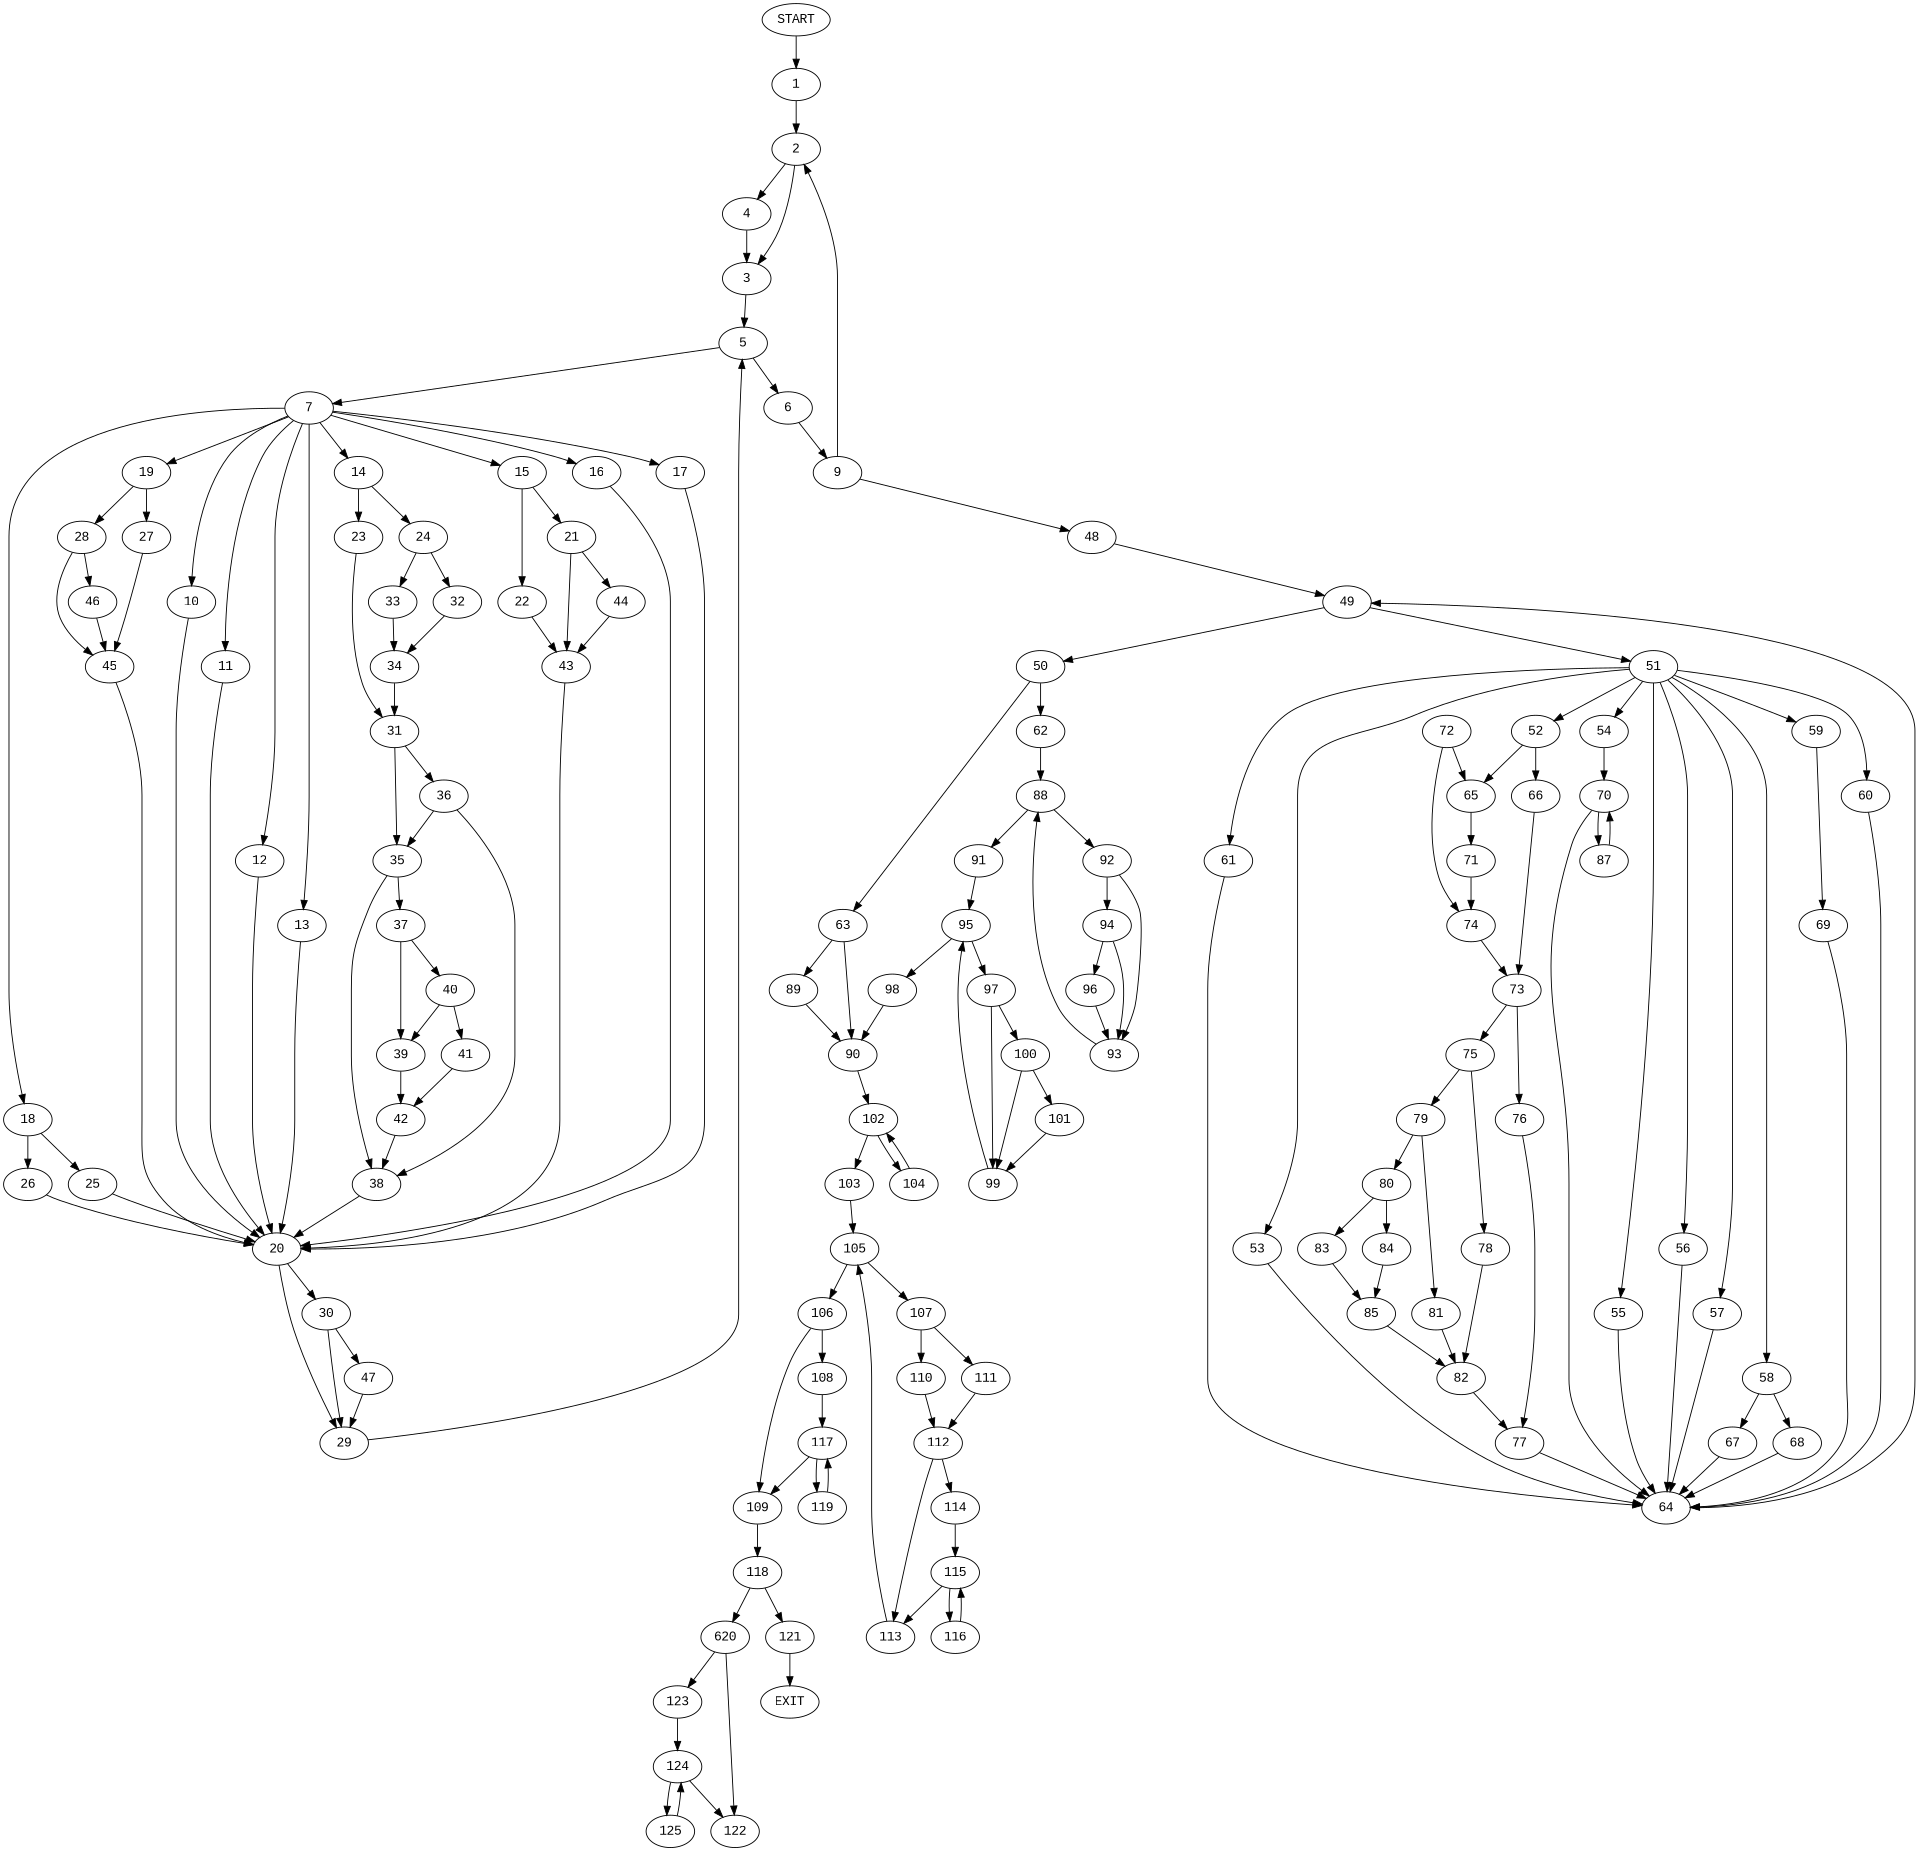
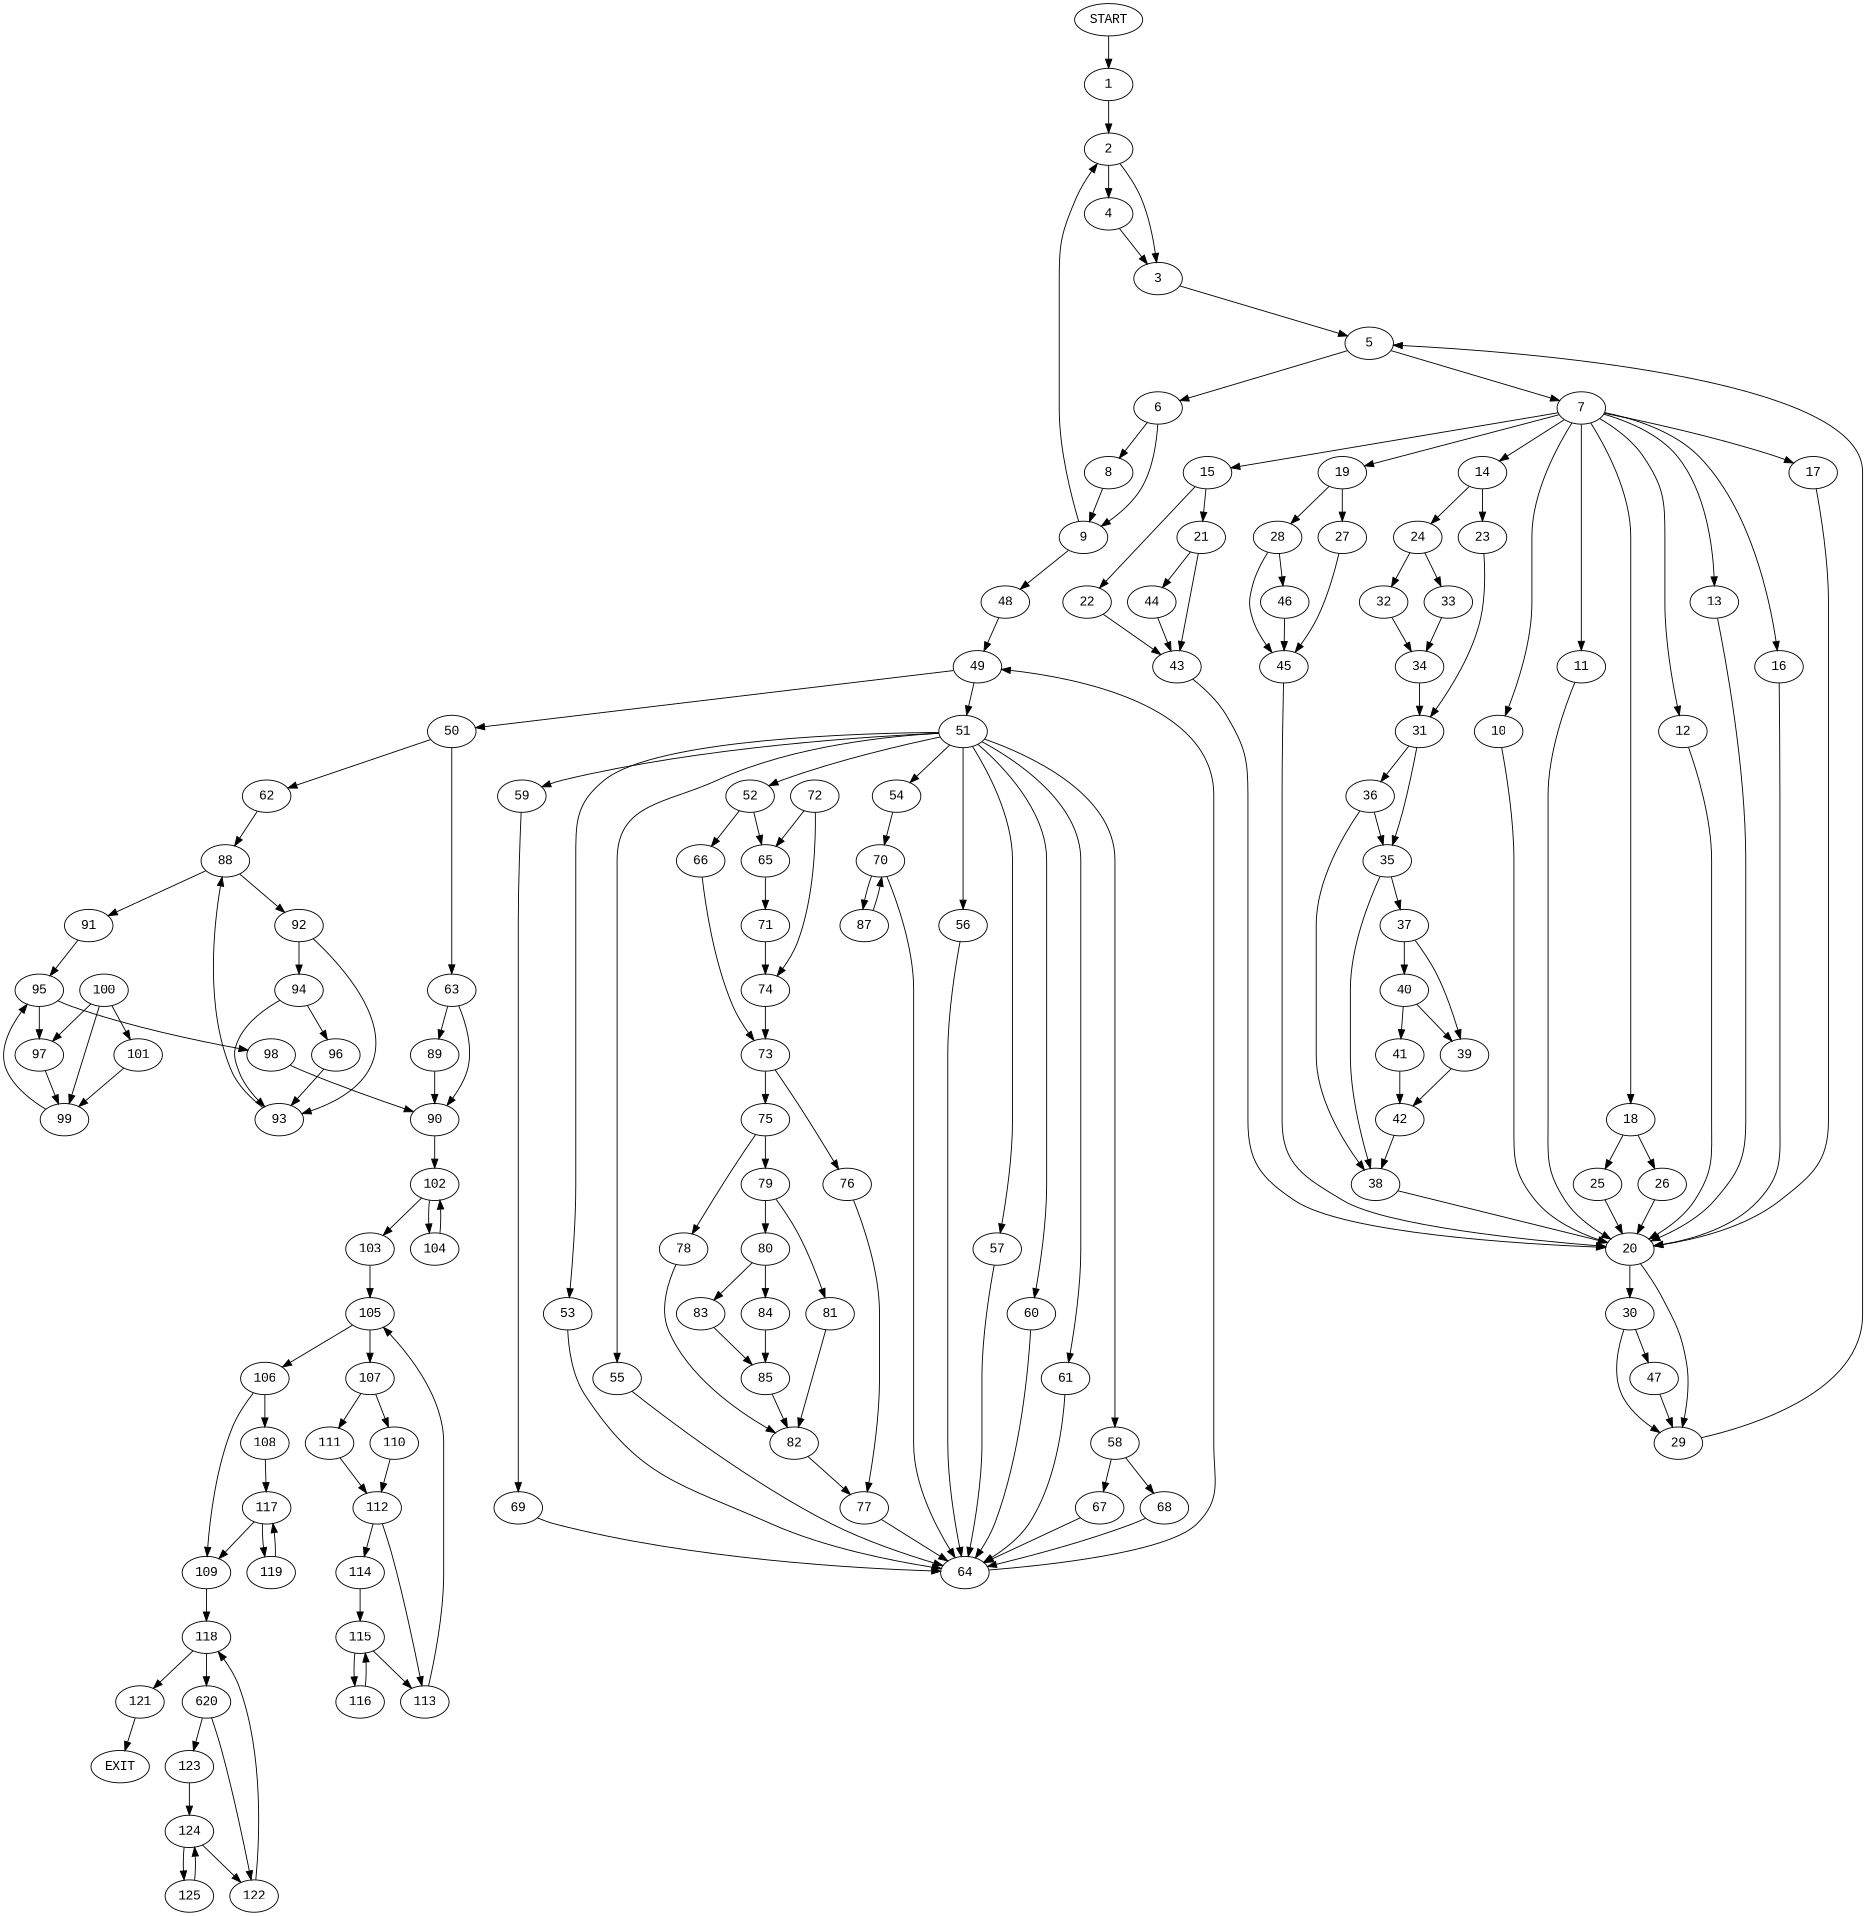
node "8": added
edge "97" -> "100": reversed
edge "122" -> "118": added
